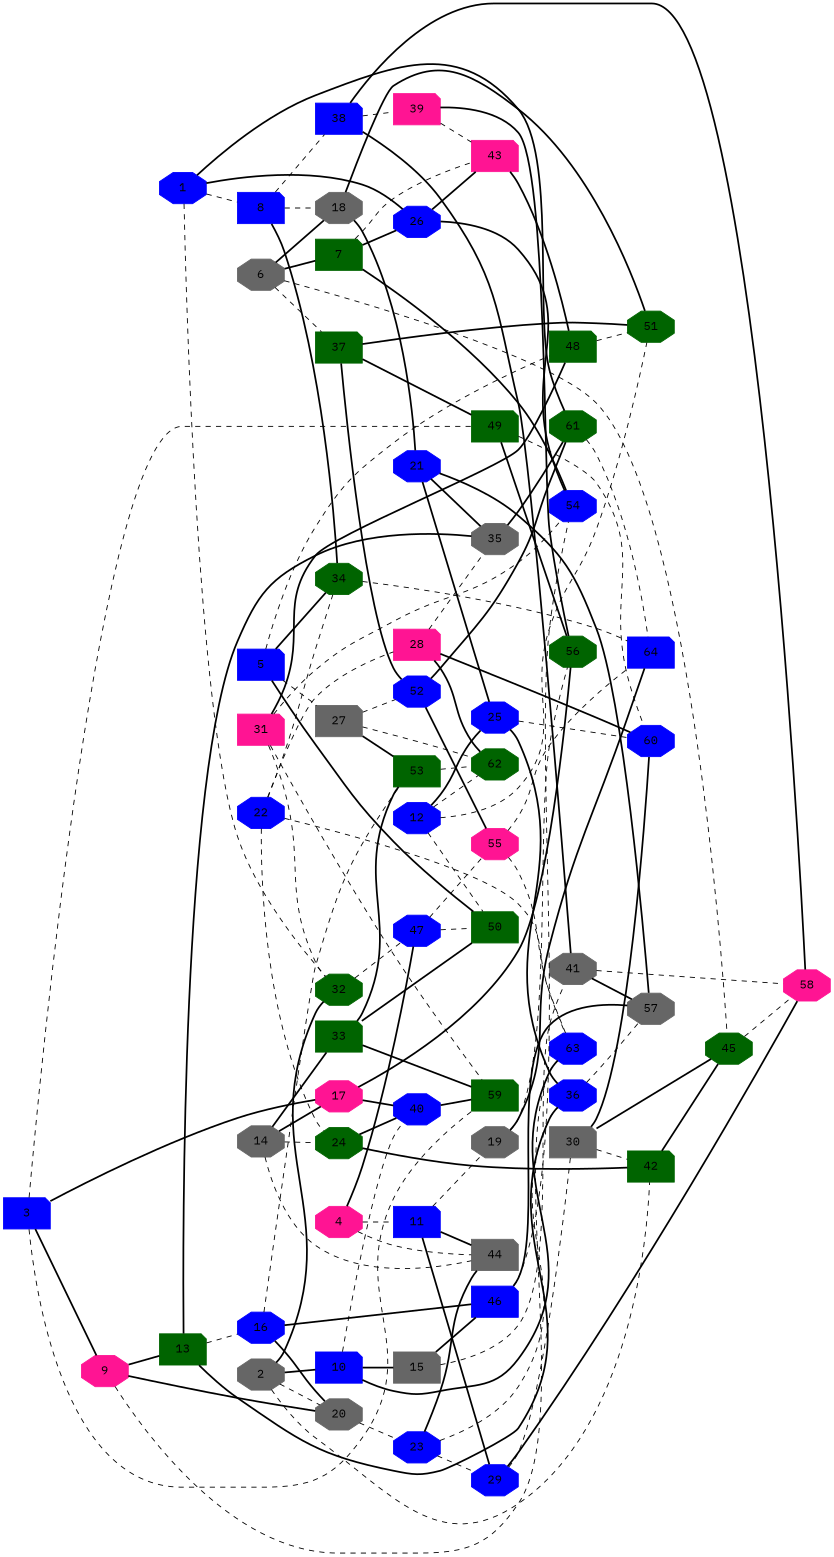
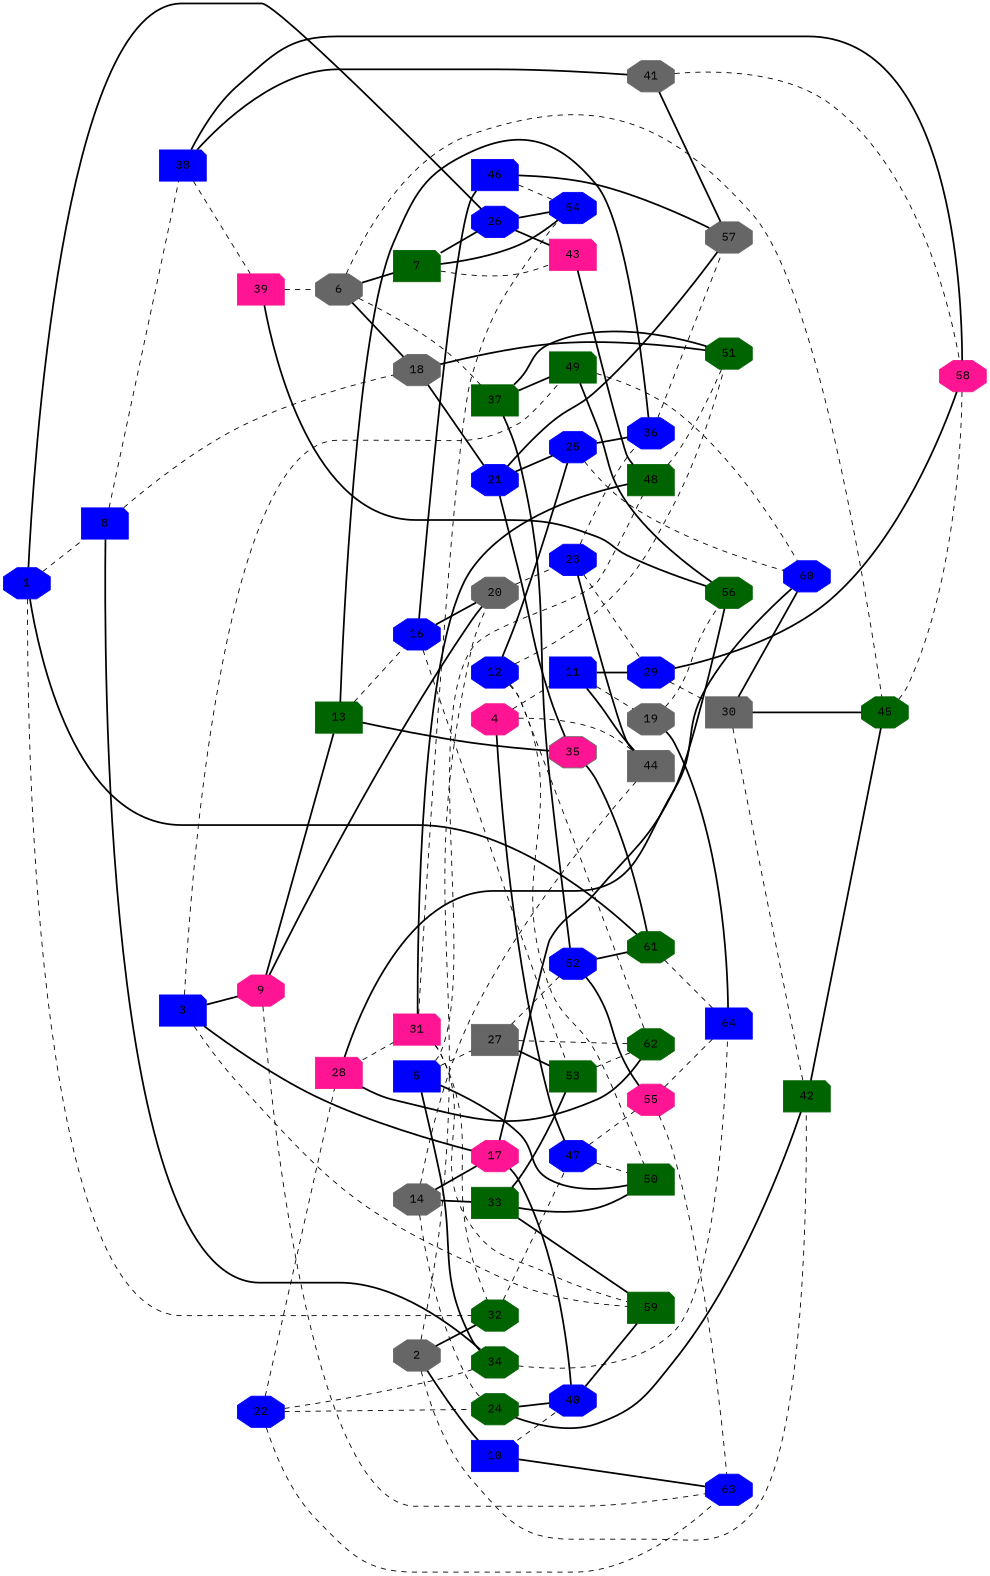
edge "39" -- "43": now "39" -- "6"
node "35": fillcolor gray40 -> deeppink
edge "35" -- "28": now "31" -- "28"
node "15": removed
